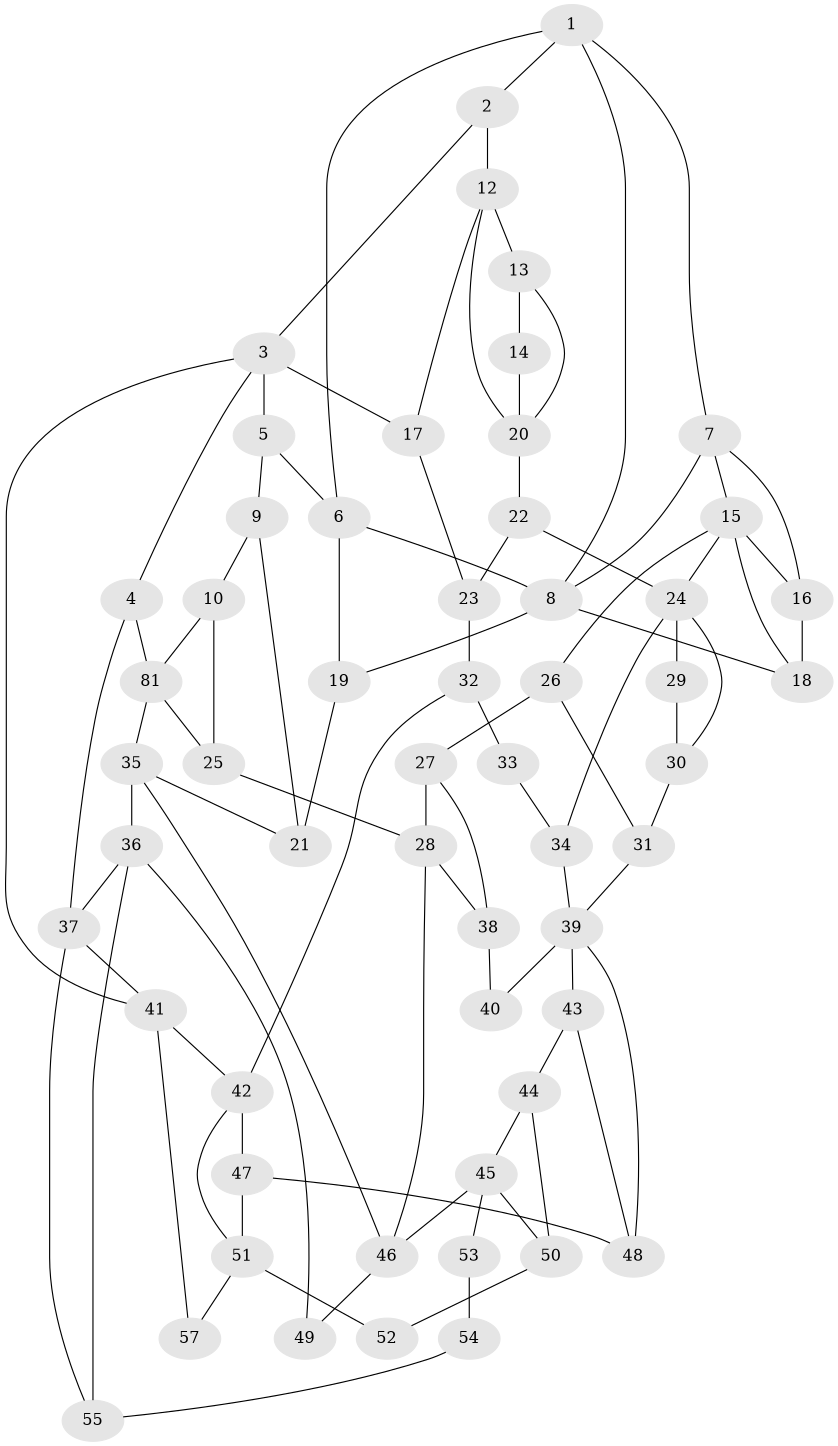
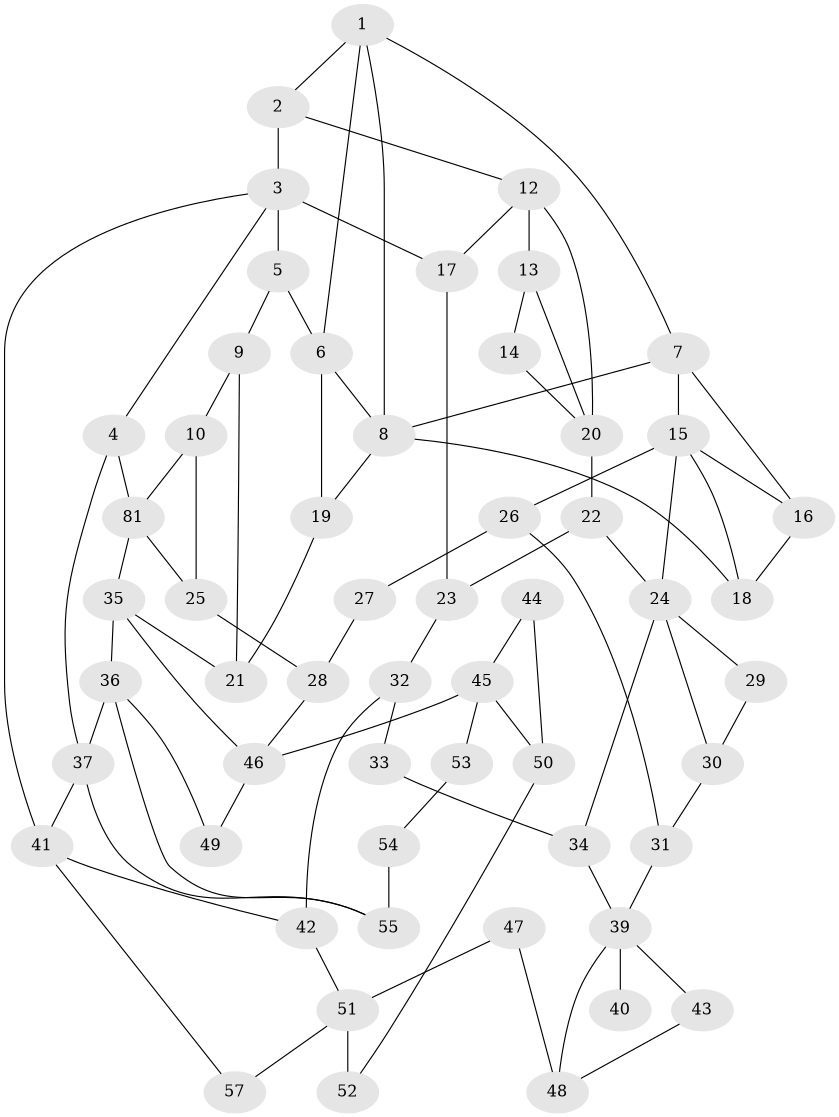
node "38": removed
edge "43" -- "44": removed
edge "42" -- "47": removed
